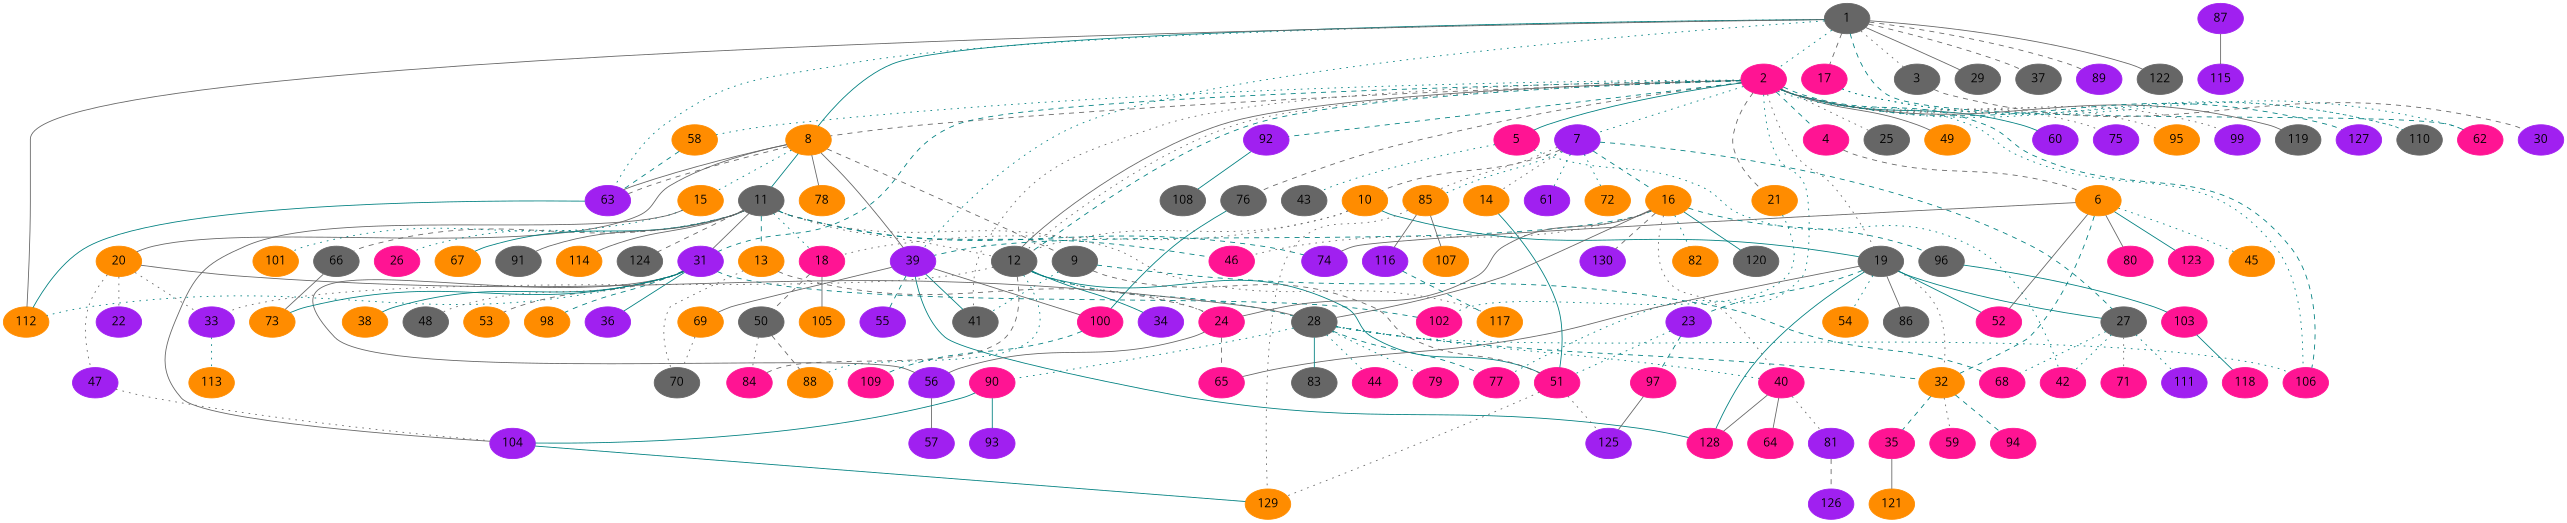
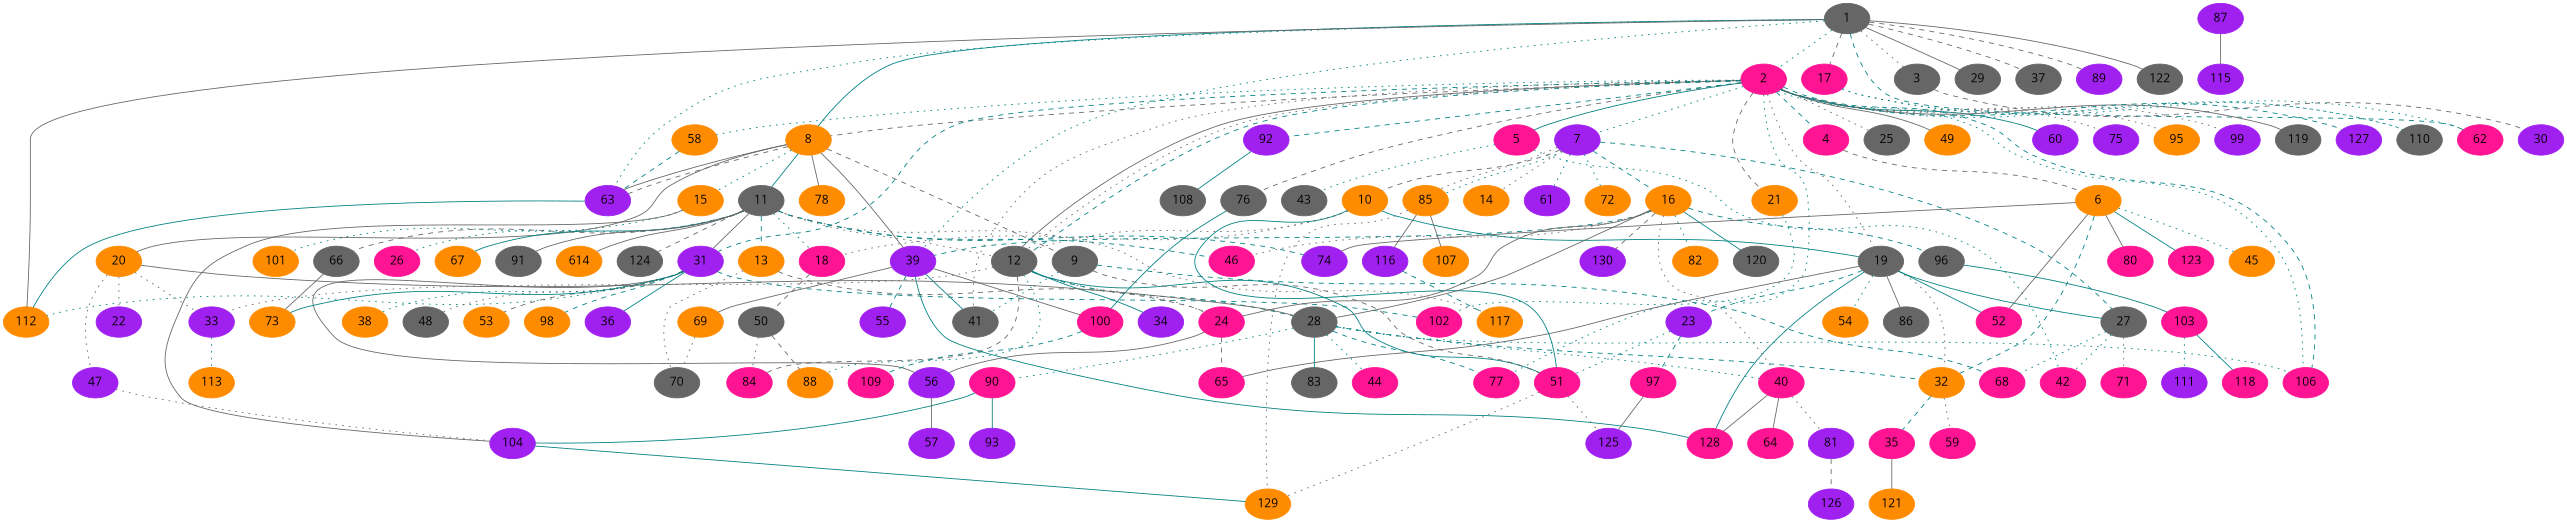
node "114": label "114" -> "614"
edge "14" -- "51": now "10" -- "51"
edge "31" -- "38": style solid -> dotted
node "105": removed
edge "27" -- "111": now "103" -- "111"
node "79": removed
node "94": removed
